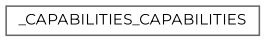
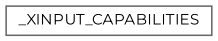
node "_CAPABILITIES_CAPABILITIES": label "_CAPABILITIES_CAPABILITIES" -> "_XINPUT_CAPABILITIES"
